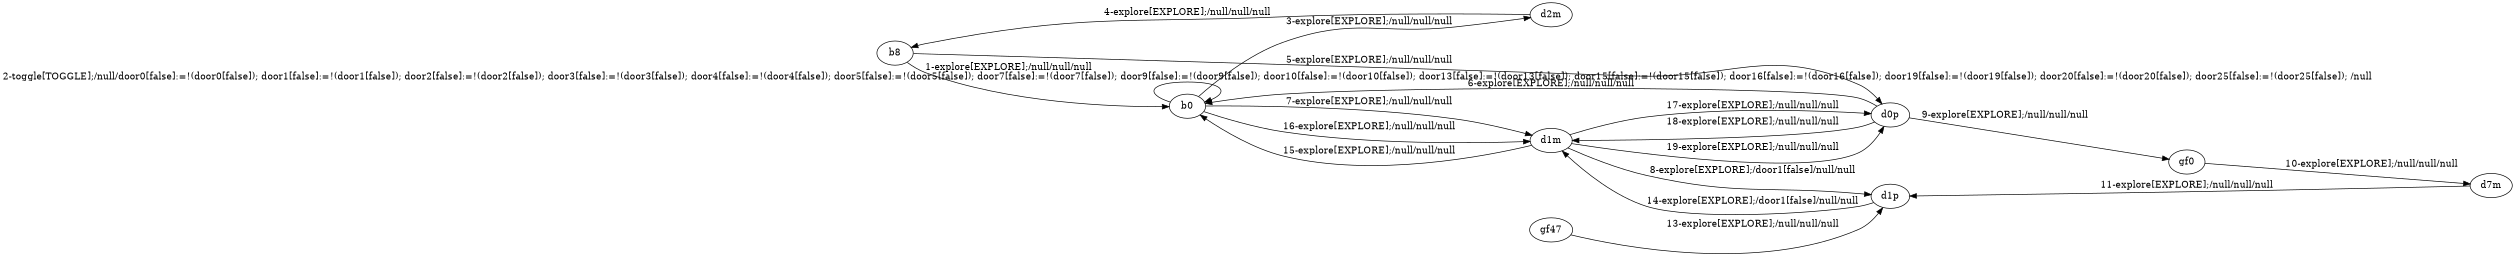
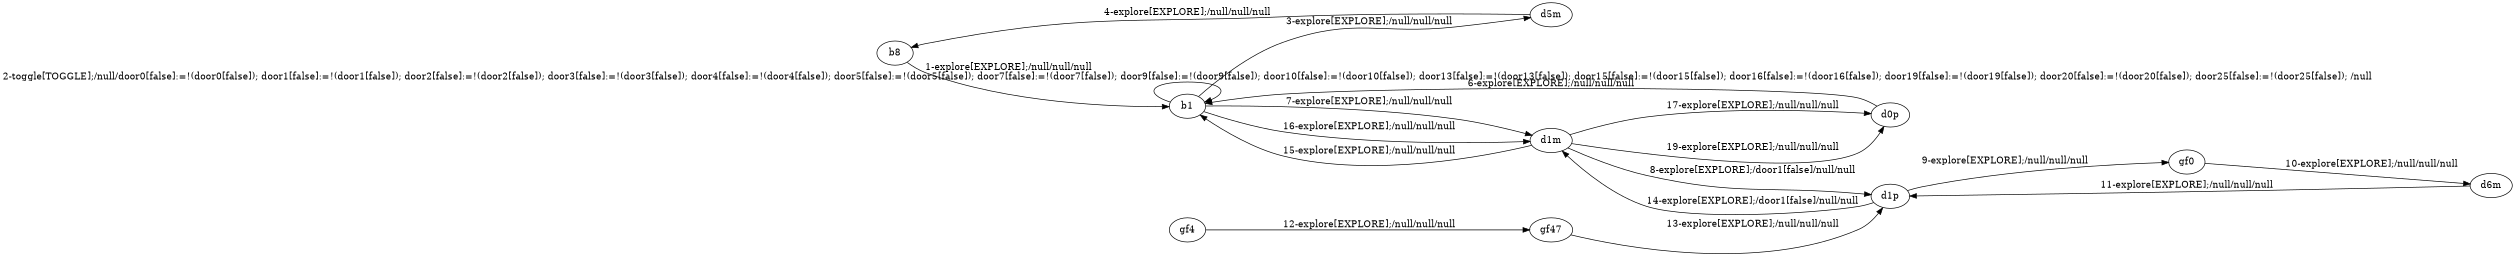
node "d2m": label "d2m" -> "d5m"
edge "b8" -> "d0p": removed, label "5-explore[EXPLORE];/null/null/null"
node "b0": label "b0" -> "b1"
edge "d0p" -> "d1m": removed, label "18-explore[EXPLORE];/null/null/null"
edge "d0p" -> "gf0": now "d1p" -> "gf0"
node "d7m": label "d7m" -> "d6m"
node "gf4": added
